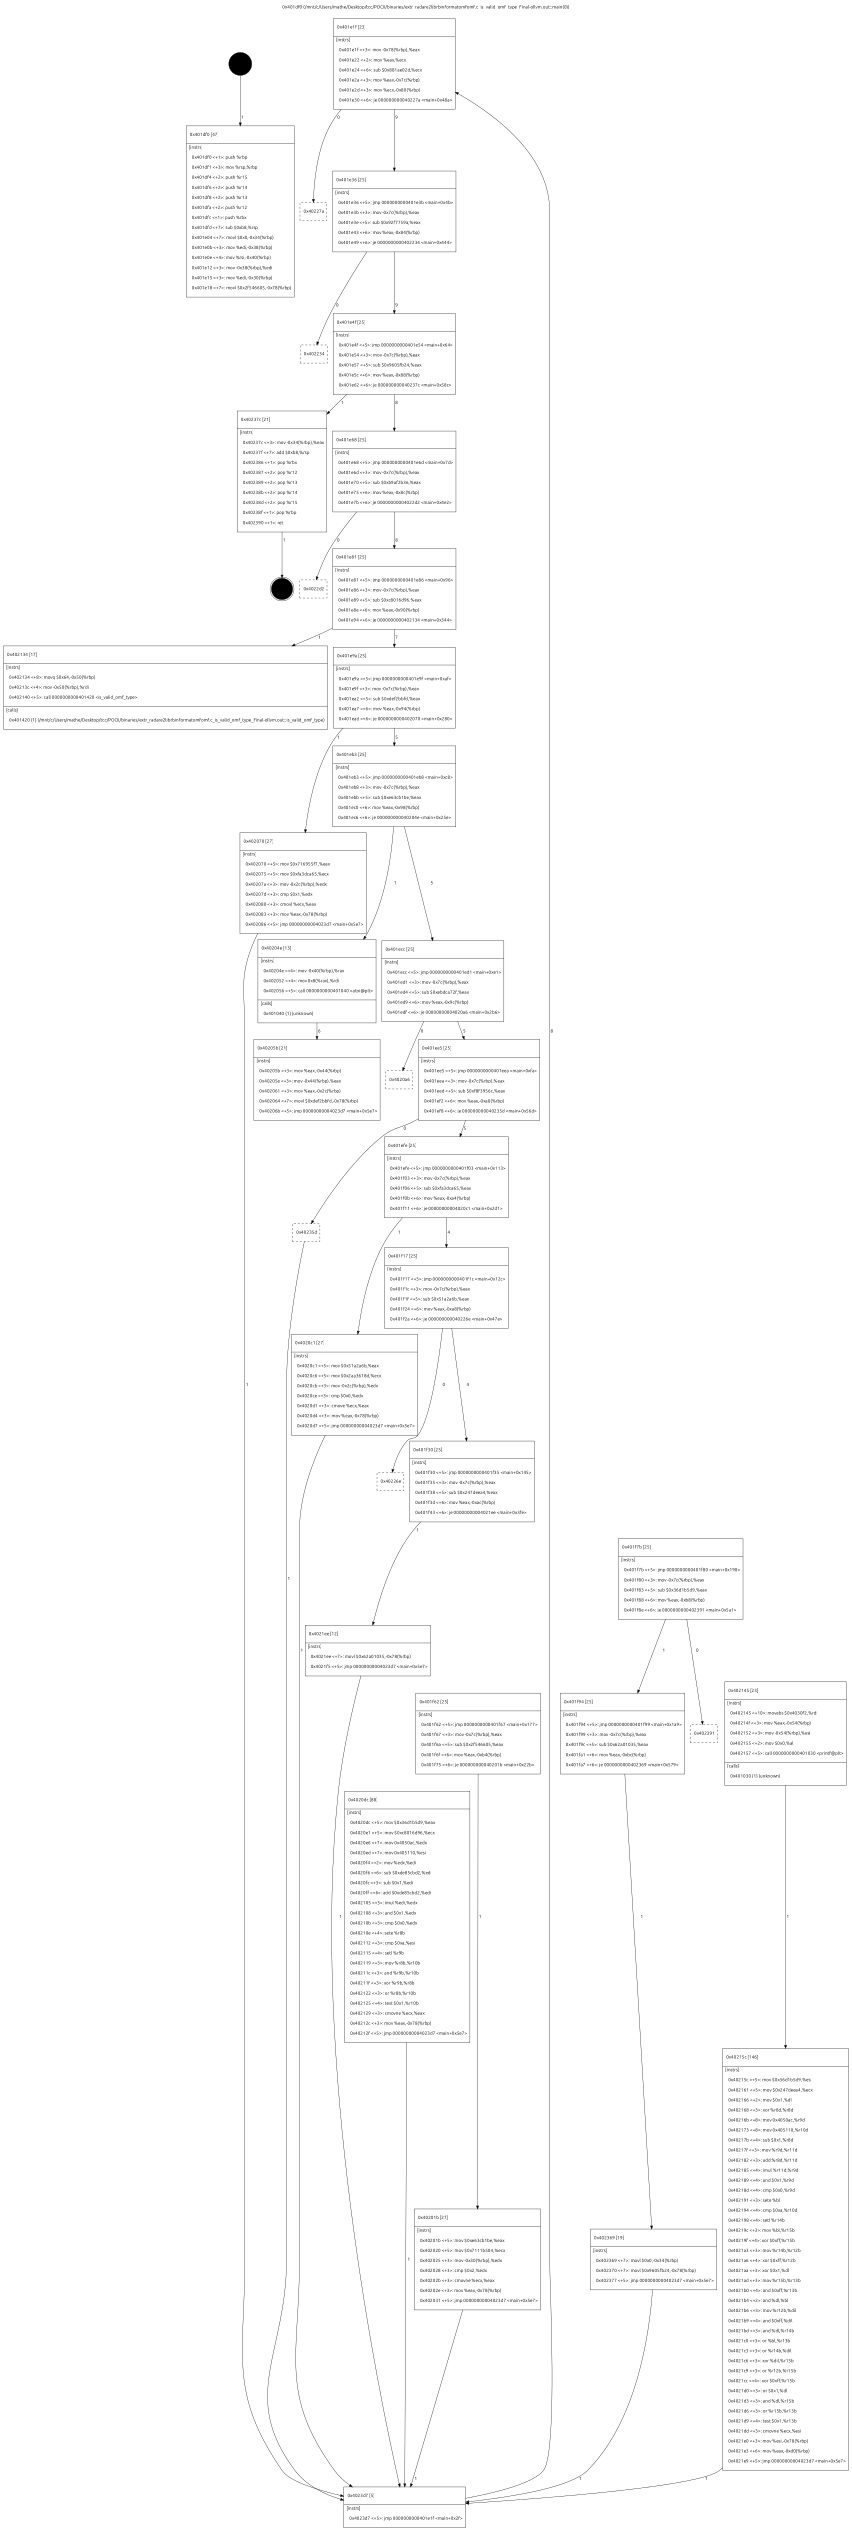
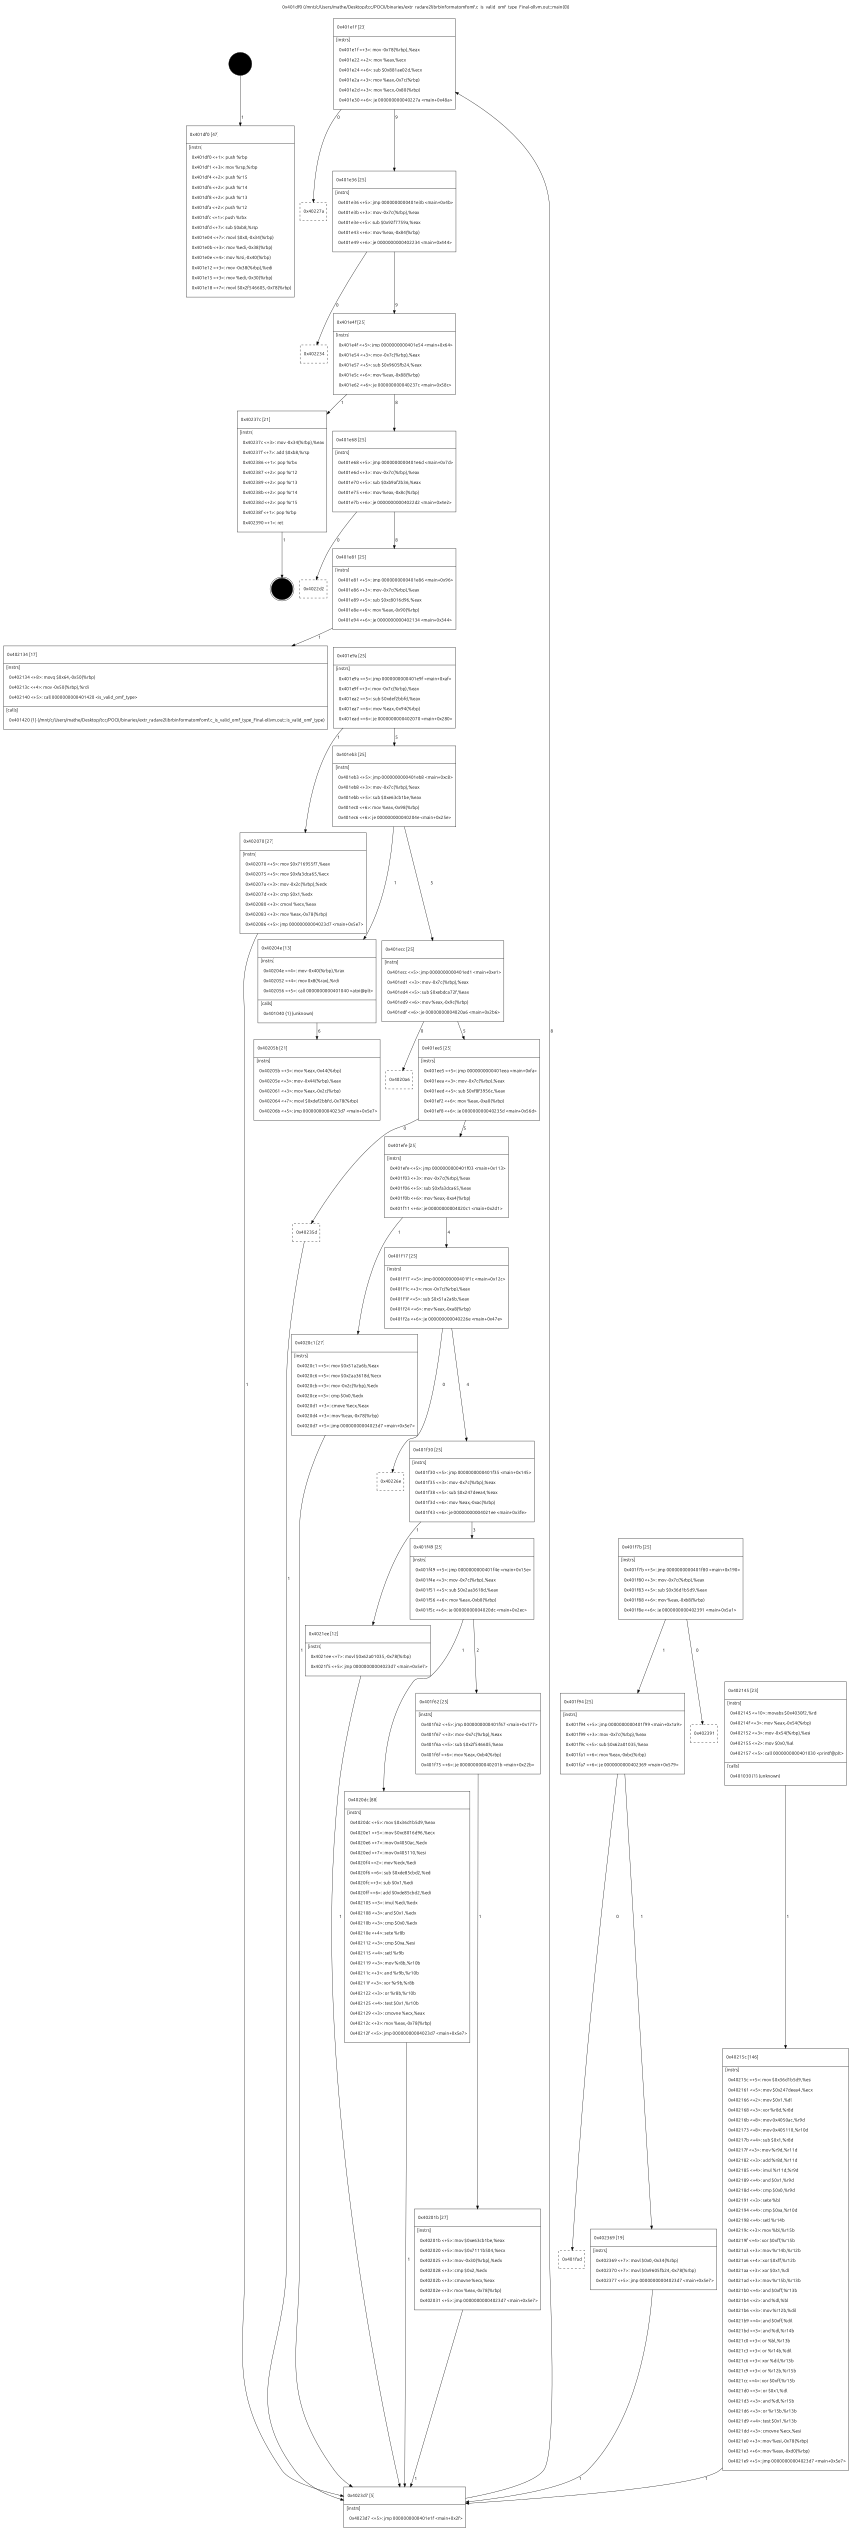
edge "0x401e81 [25]" -> "0x401e9a [25]": removed, label "7"
node "0x401f49 [25]": added
node "0x401fad": added
